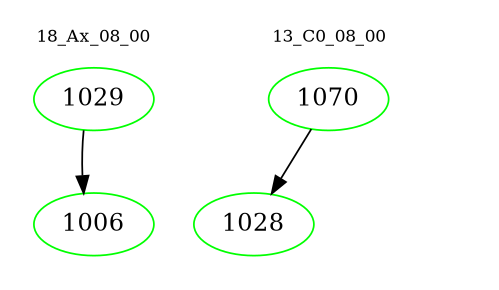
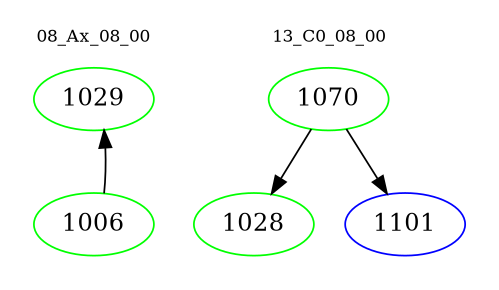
cluster "18_Ax_08_00": label "18_Ax_08_00" -> "08_Ax_08_00"
edge "1029" -> "1006": reversed
node "1101": added
